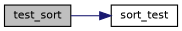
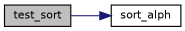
node "sort_test": label "sort_test" -> "sort_alph"
